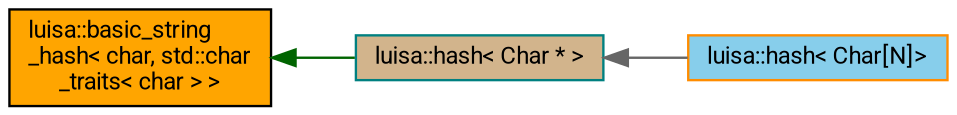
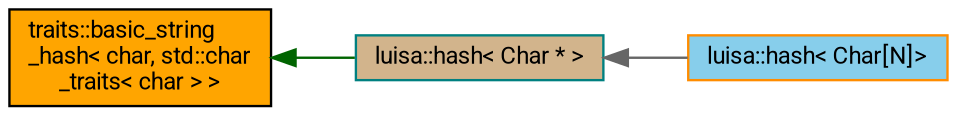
node "luisa::basic_string _hash< char, std::char _traits< char > >": label "luisa::basic_string _hash< char, std::char _traits< char > >" -> "traits::basic_string _hash< char, std::char _traits< char > >"
